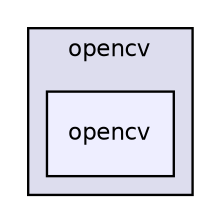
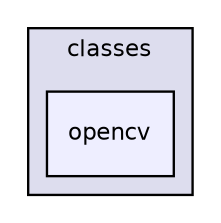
cluster "opencv": label "opencv" -> "classes"
